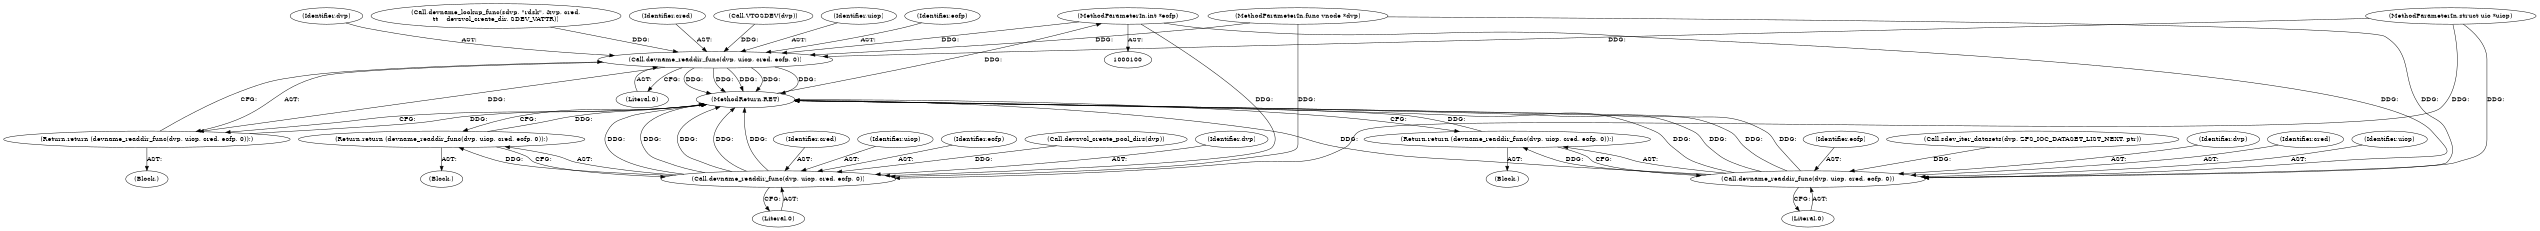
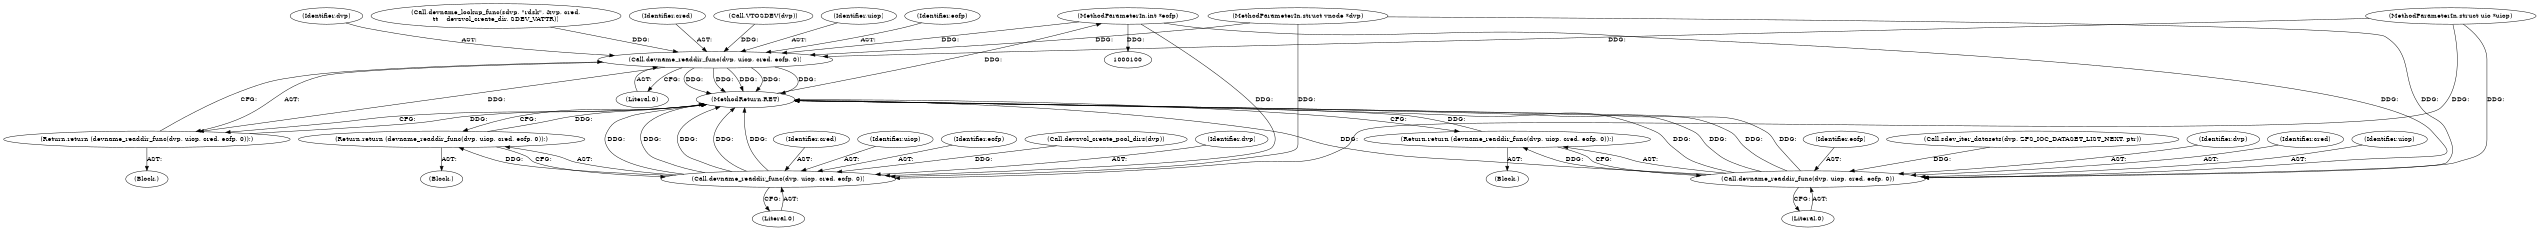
node "(MethodParameterIn,func vnode *dvp)": label "(MethodParameterIn,func vnode *dvp)" -> "(MethodParameterIn,struct vnode *dvp)"
edge "(MethodParameterIn,int *eofp)" -> "1000100": label "AST: " -> "DDG: "
